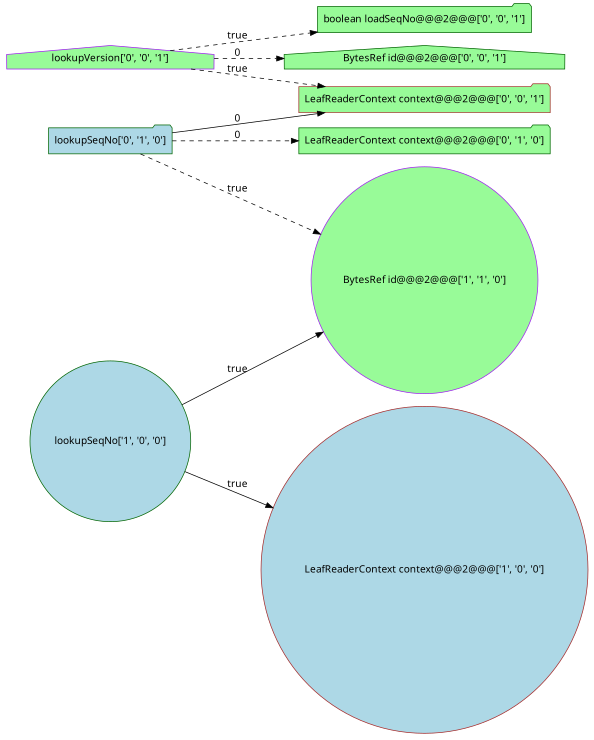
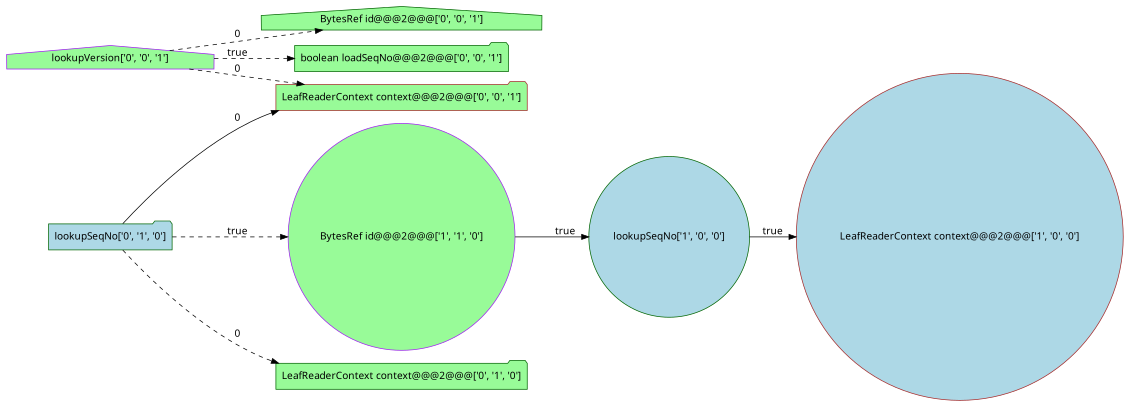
edge "lookupVersion['0', '0', '1']" -> "LeafReaderContext context@@@2@@@['0', '0', '1']": label "true" -> "0"
edge "lookupSeqNo['1', '0', '0']" -> "BytesRef id@@@2@@@['1', '1', '0']": reversed
